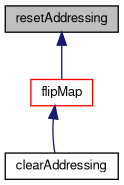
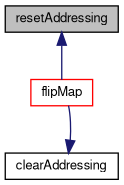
edge "clearAddressing" -> "flipMap": reversed
